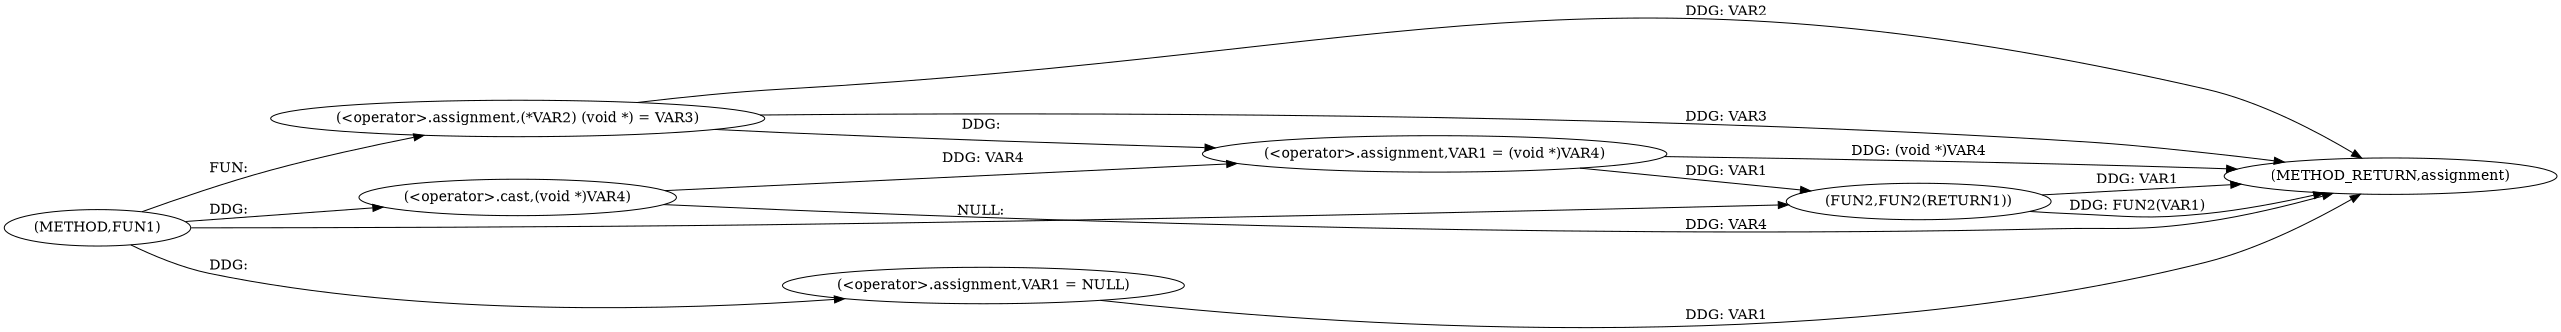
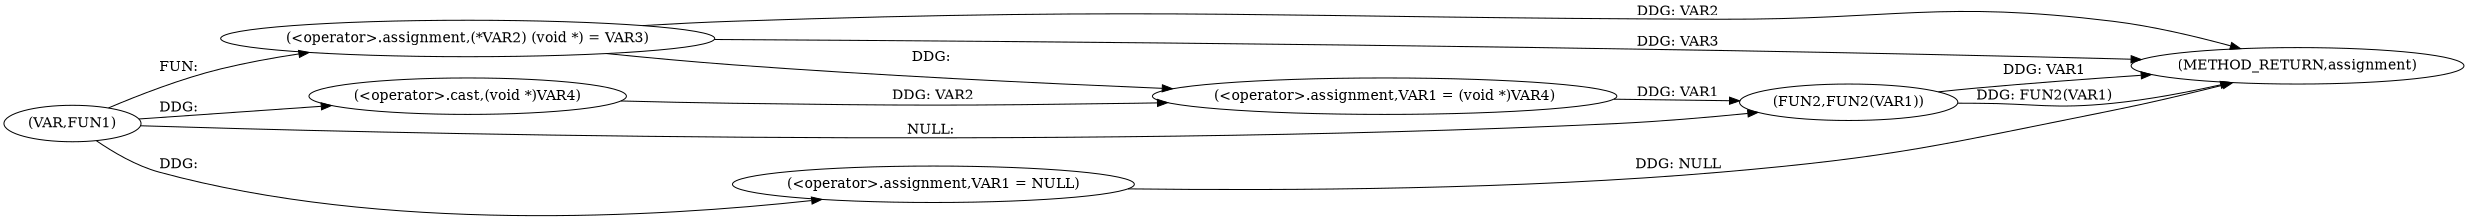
edge "(<operator>.cast,(void *)VAR4)" -> "(<operator>.assignment,VAR1 = (void *)VAR4)": label "DDG: VAR4" -> "DDG: VAR2"
edge "(<operator>.assignment,VAR1 = (void *)VAR4)" -> "(METHOD_RETURN,assignment)": removed, label "DDG: (void *)VAR4"
node "(FUN2,FUN2(RETURN1))": label "(FUN2,FUN2(RETURN1))" -> "(FUN2,FUN2(VAR1))"
node "(METHOD,FUN1)": label "(METHOD,FUN1)" -> "(VAR,FUN1)"
edge "(<operator>.cast,(void *)VAR4)" -> "(METHOD_RETURN,assignment)": removed, label "DDG: VAR4"
edge "(<operator>.assignment,VAR1 = NULL)" -> "(METHOD_RETURN,assignment)": label "DDG: VAR1" -> "DDG: NULL"
